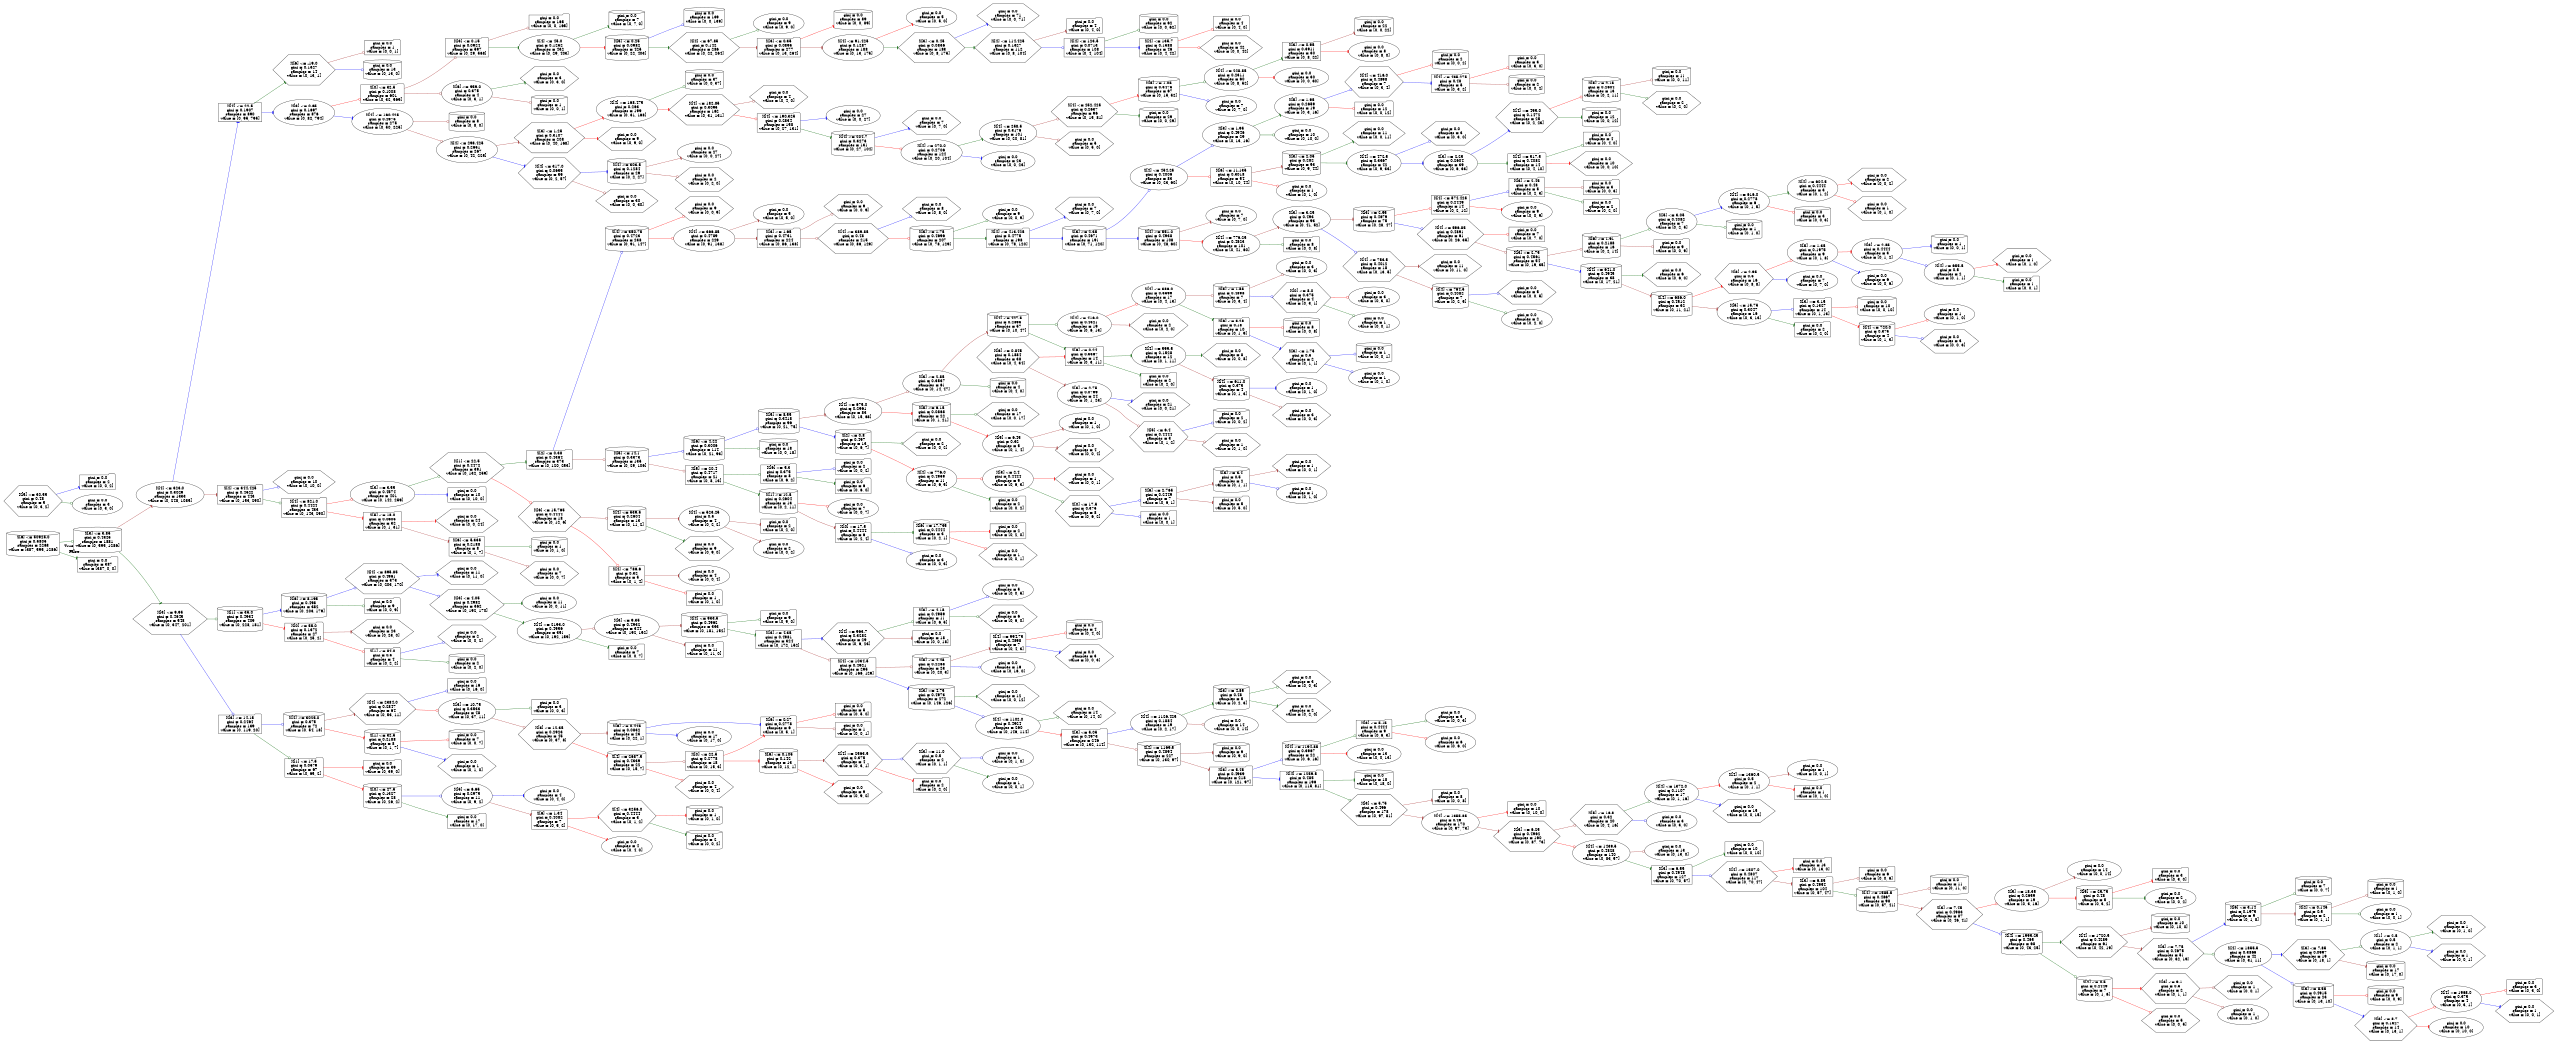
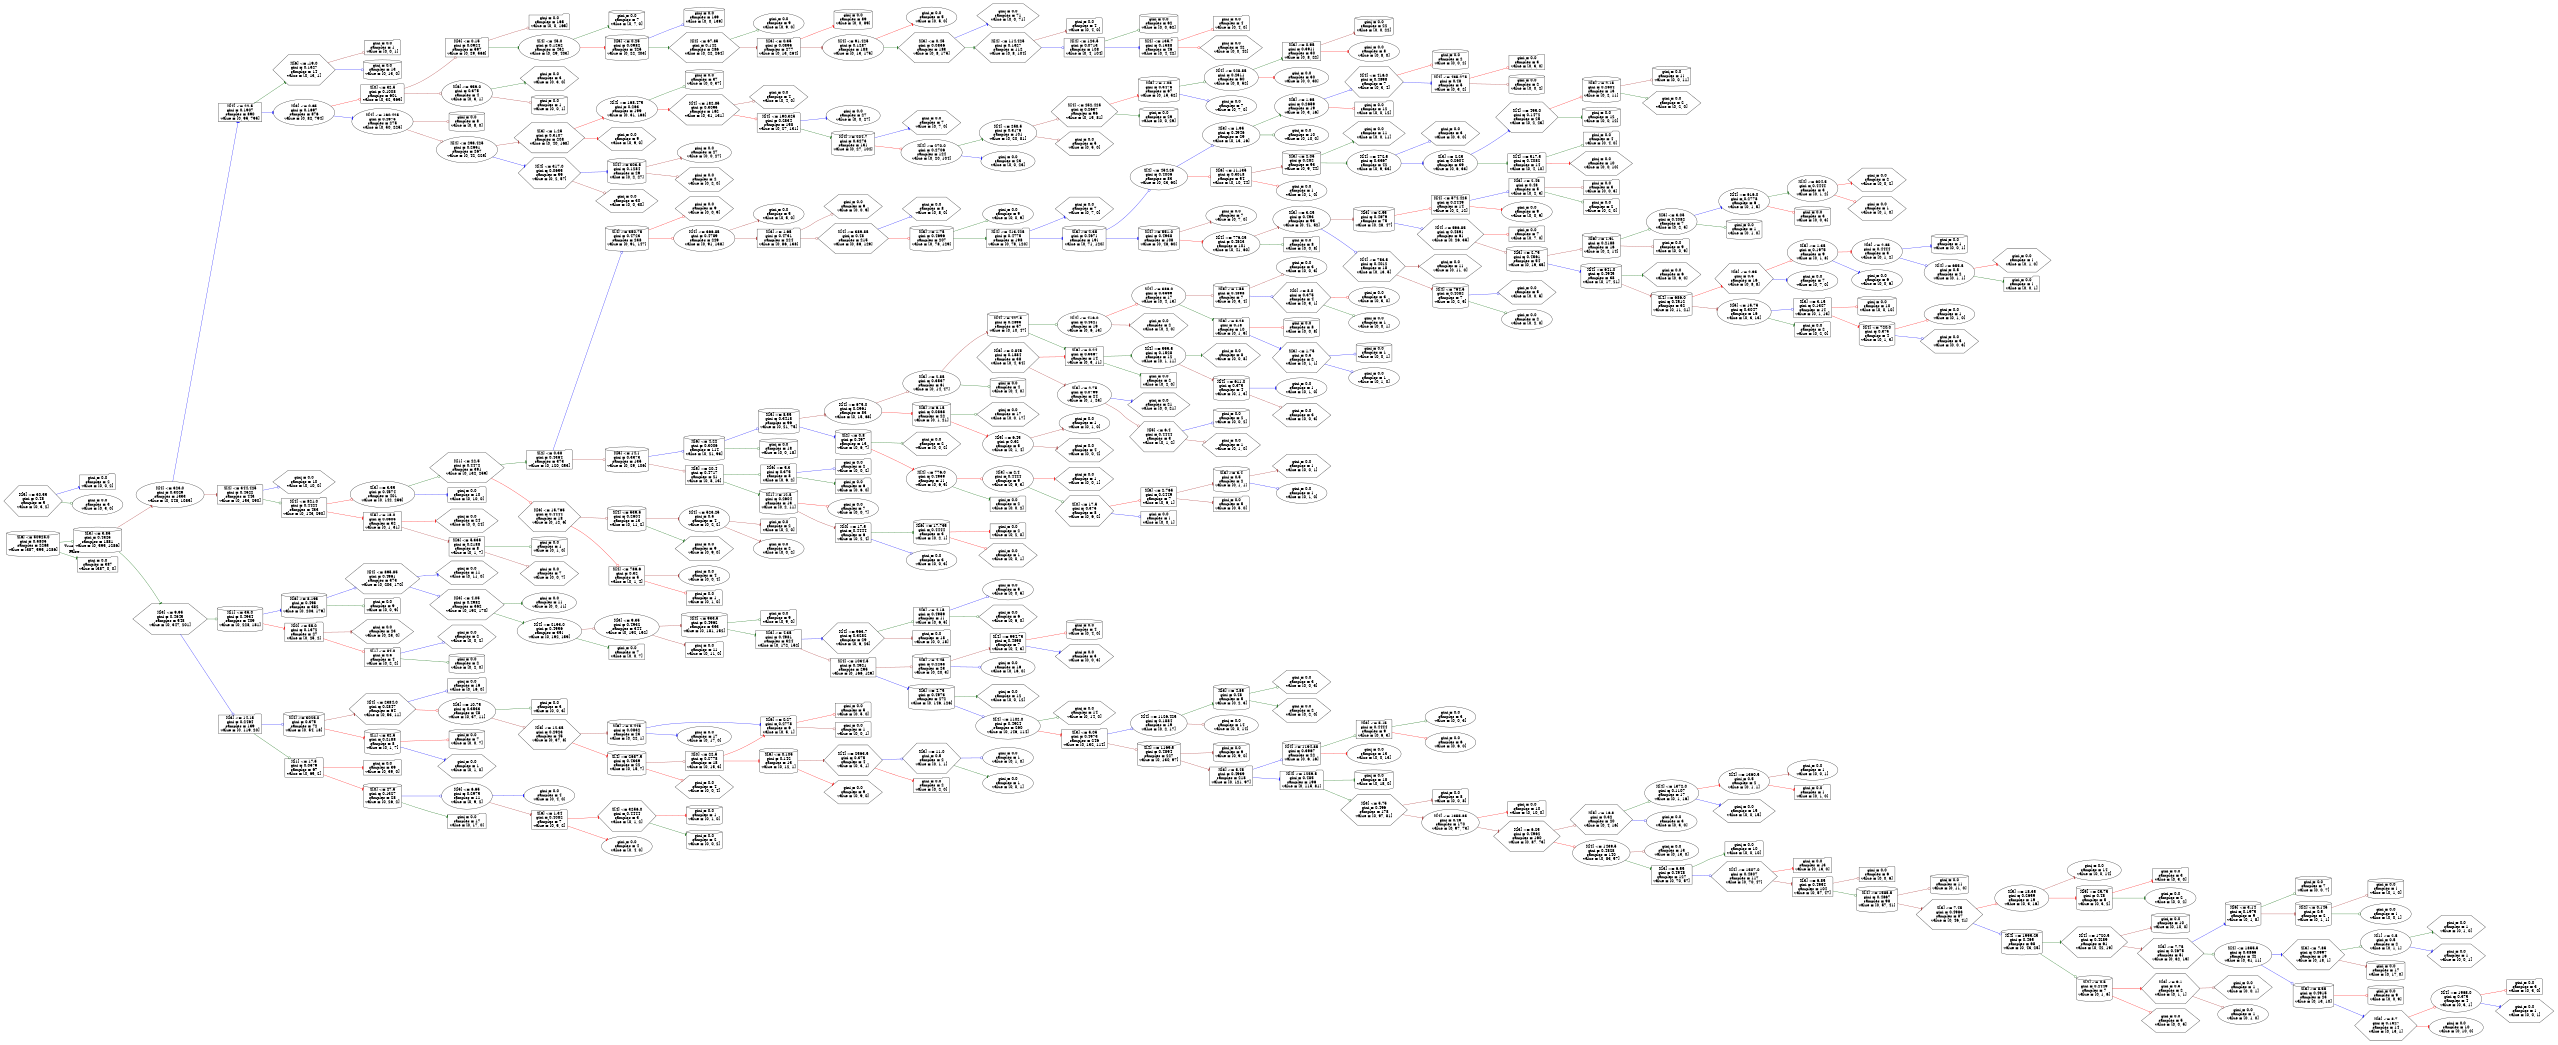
edge "X[0] <= 17.5 gini = 0.375 samples = 8 value = [0, 6, 2]" -> "X[6] <= 2.765 gini = 0.2449 samples = 7 value = [0, 6, 1]": color blue -> red
